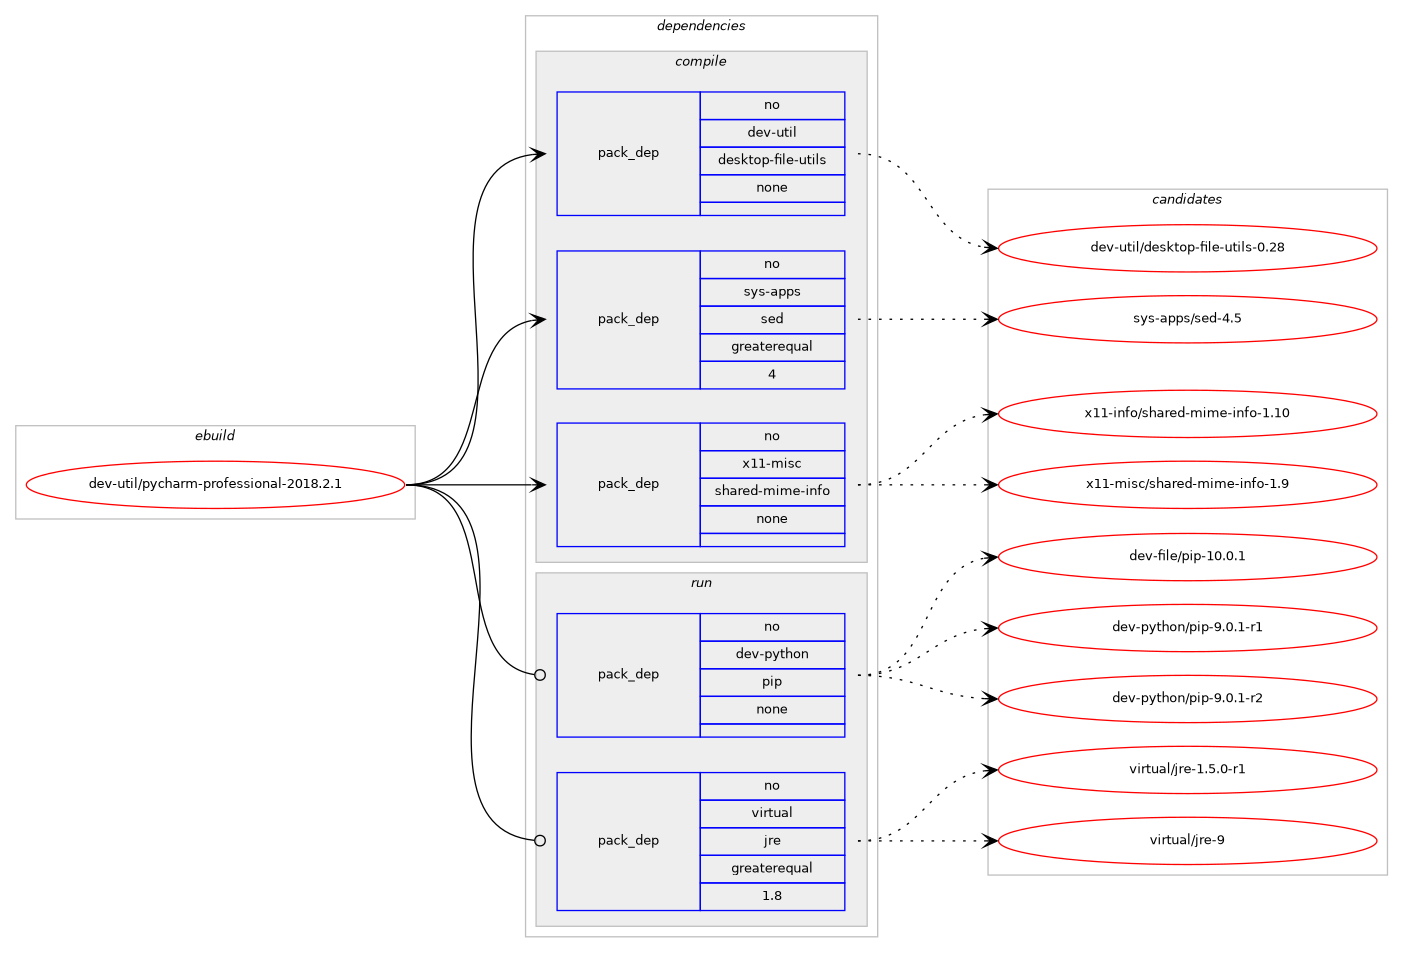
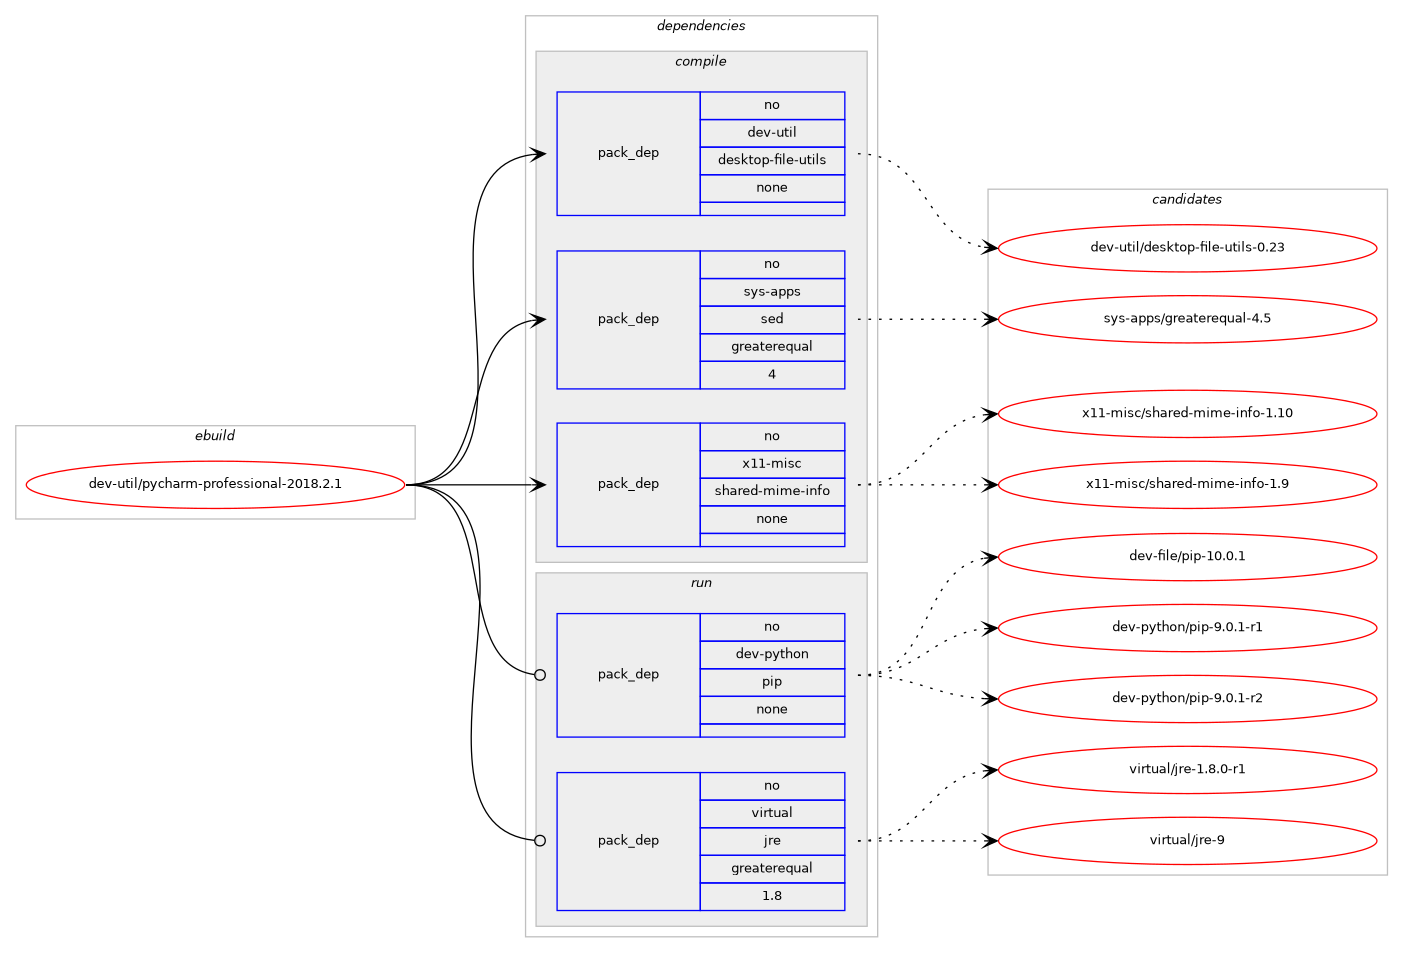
node "dev-util/desktop-file-utils-0.28": label "dev-util/desktop-file-utils-0.28" -> "dev-util/desktop-file-utils-0.23"
node "sys-apps/sed-4.5": label "sys-apps/sed-4.5" -> "sys-apps/greaterequal-4.5"
node "x11-info/shared-mime-info-1.10": label "x11-info/shared-mime-info-1.10" -> "x11-misc/shared-mime-info-1.10"
node "virtual/jre-1.5.0-r1": label "virtual/jre-1.5.0-r1" -> "virtual/jre-1.8.0-r1"
